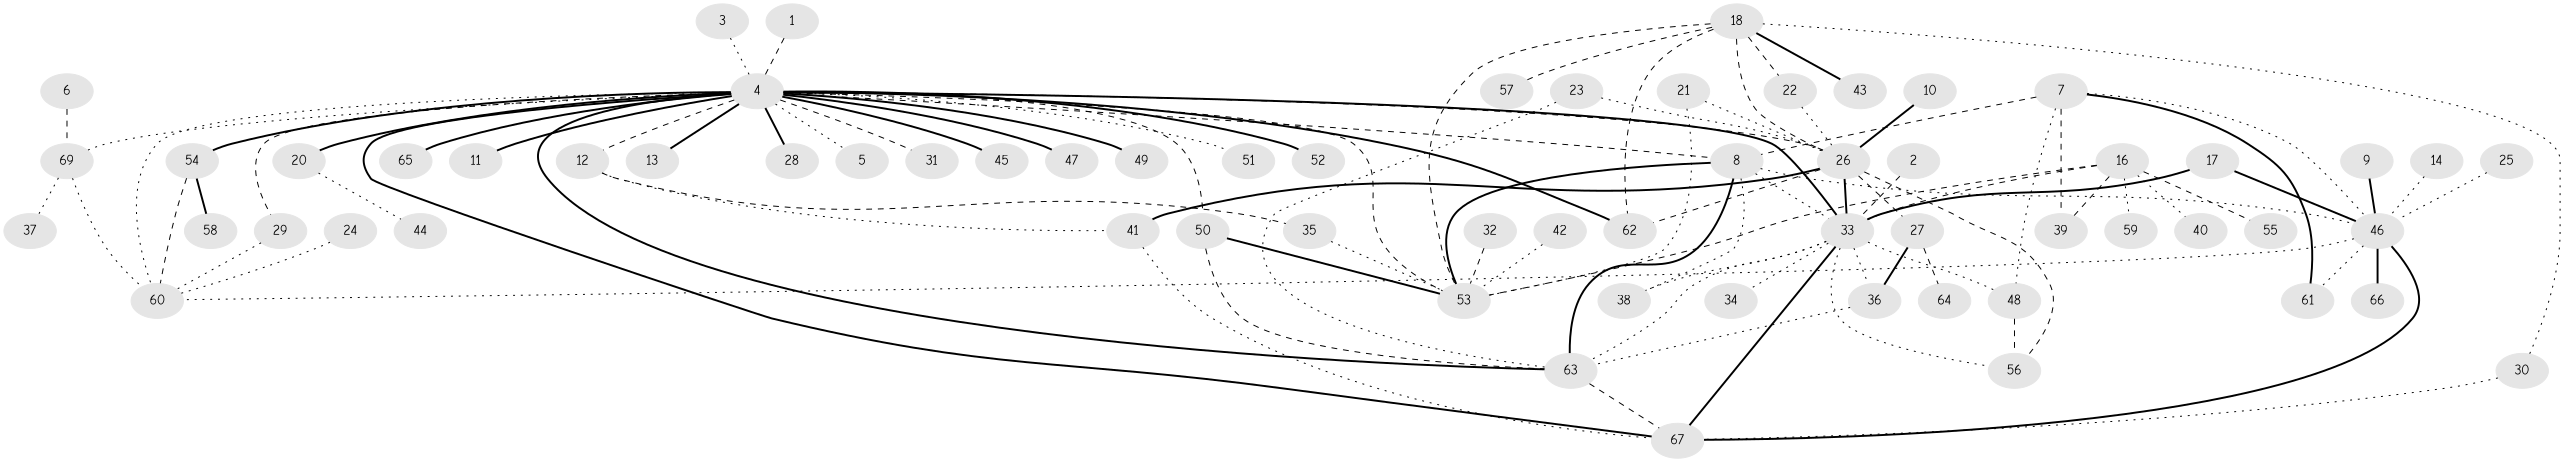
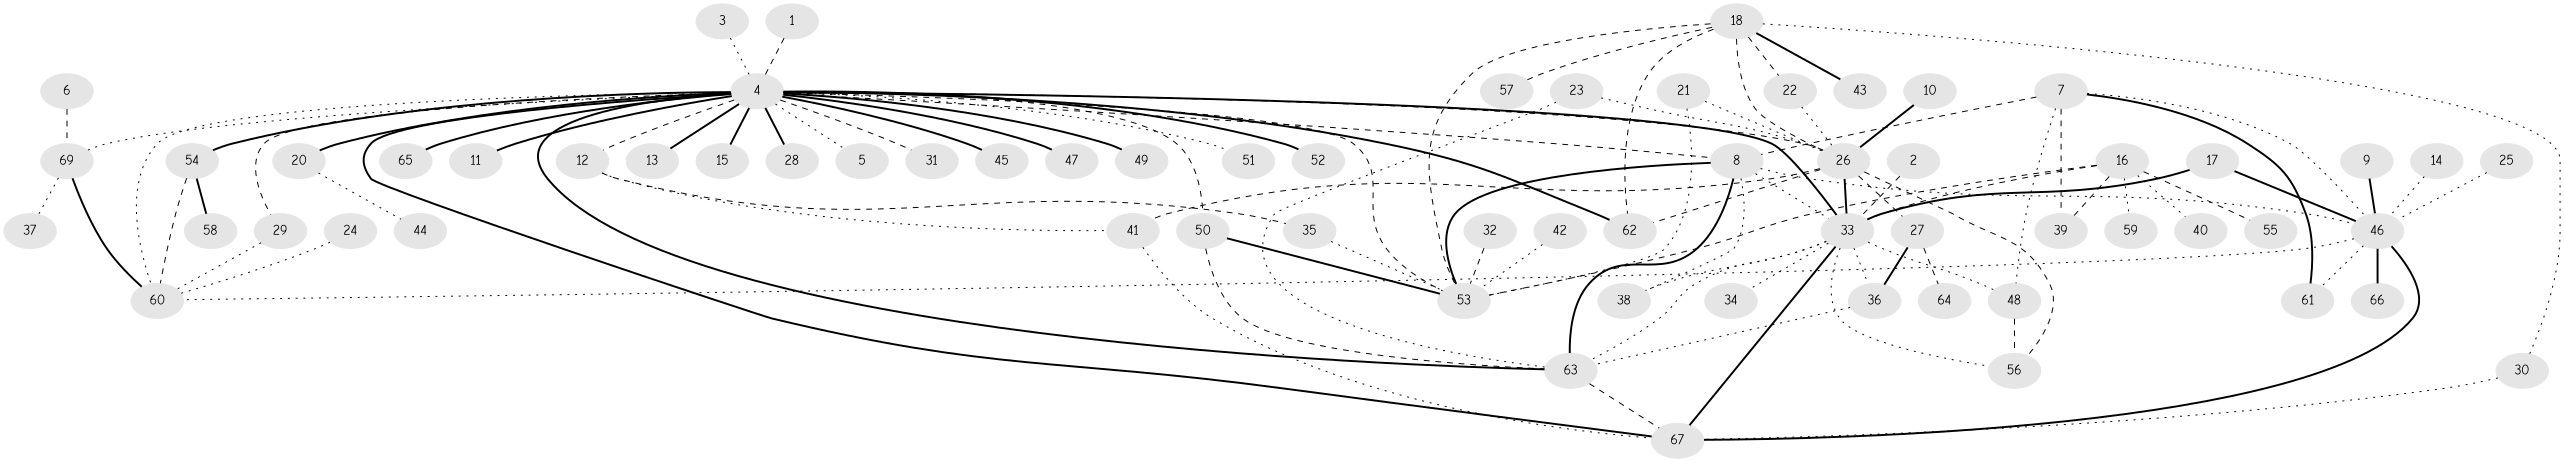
node "15": added
edge "26" -- "41": style bold -> dashed
edge "69" -- "60": style dotted -> bold
